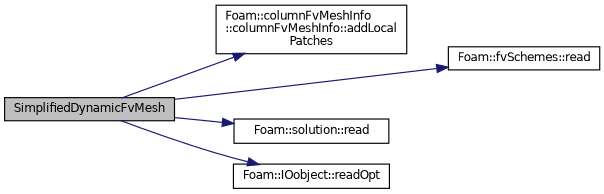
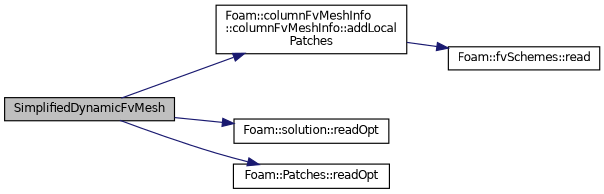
edge "SimplifiedDynamicFvMesh" -> "Foam::fvSchemes::read": now "Foam::columnFvMeshInfo ::columnFvMeshInfo::addLocal Patches" -> "Foam::fvSchemes::read"
node "Foam::solution::read": label "Foam::solution::read" -> "Foam::solution::readOpt"
node "Foam::IOobject::readOpt": label "Foam::IOobject::readOpt" -> "Foam::Patches::readOpt"
